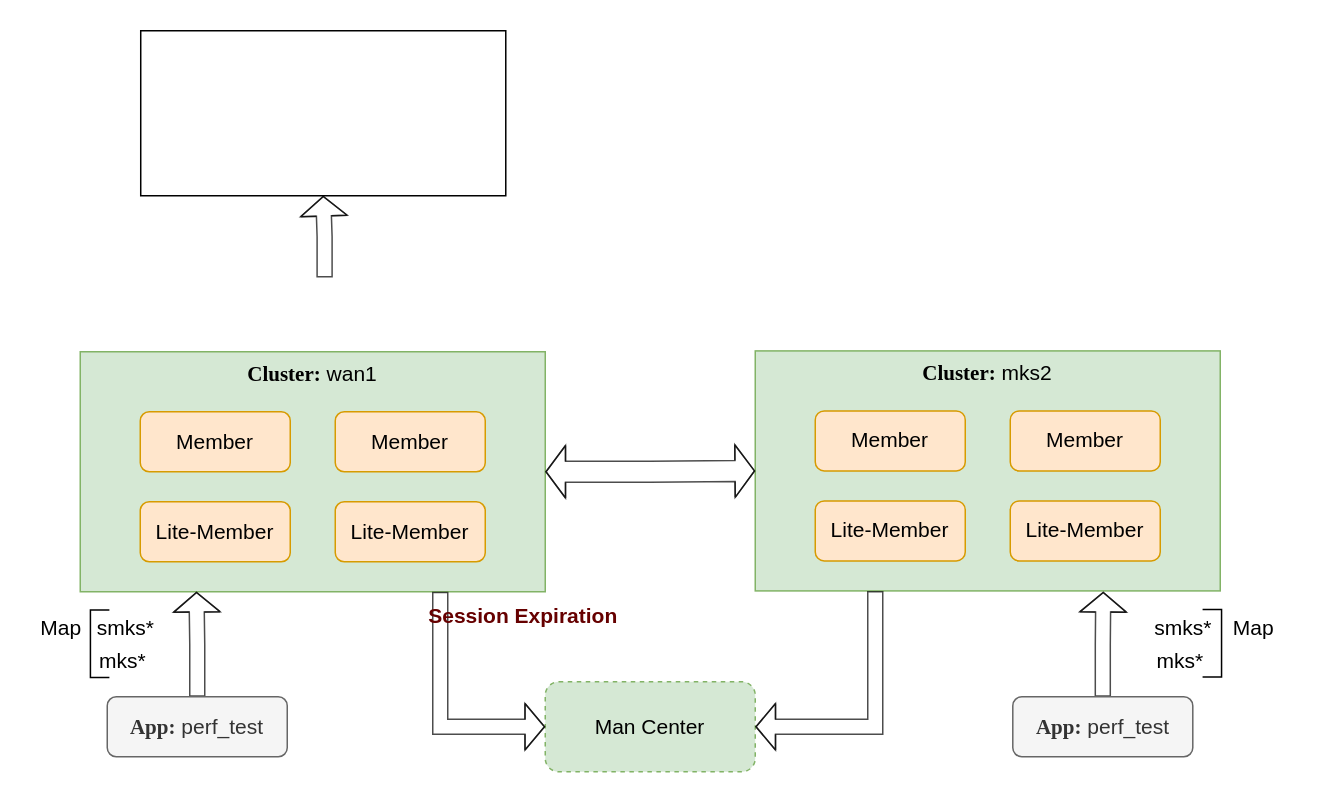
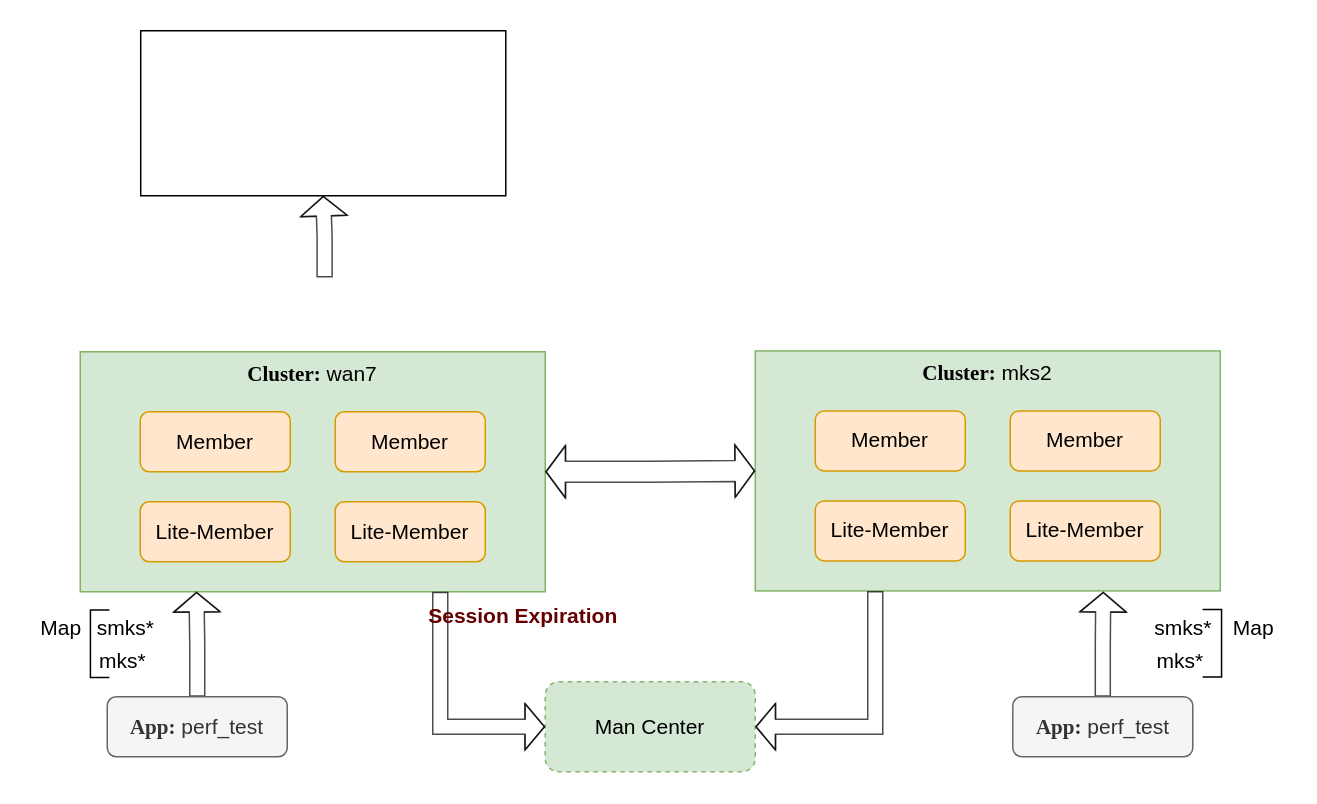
node "Cluster: wan1": label "Cluster: wan1" -> "Cluster: wan7"
